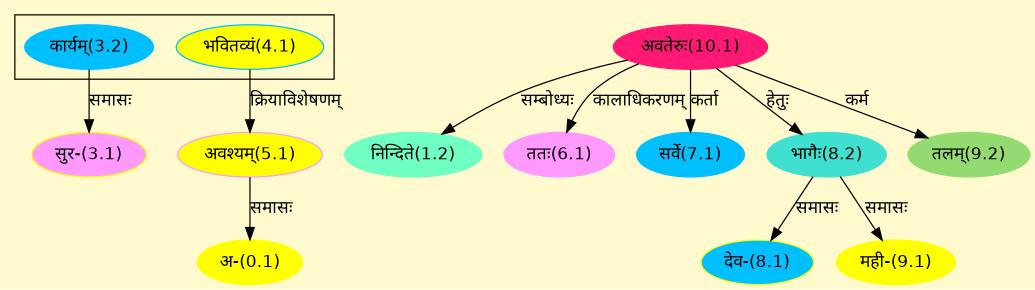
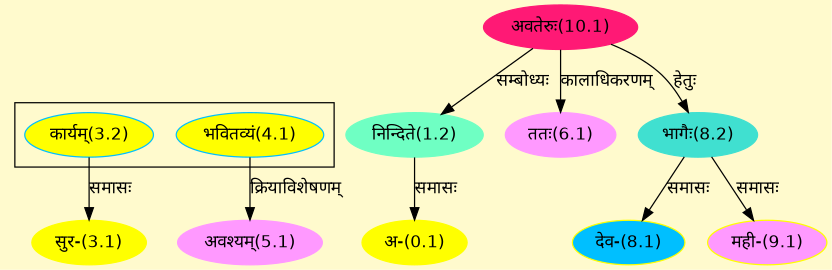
node "कार्यम्(3.2)": fillcolor #00bfff -> #ffff00
node "सुर-(3.1)": fillcolor #ff99ff -> #ffff00
node "अवश्यम्(5.1)": fillcolor #ffff00 -> #ff99ff
node "सर्वे(7.1)": removed
node "तलम्(9.2)": removed
edge "अवश्यम्(5.1)" -> "अ-(0.1)": now "निन्दिते(1.2)" -> "अ-(0.1)"
node "मही-(9.1)": fillcolor #ffff00 -> #ff99ff
